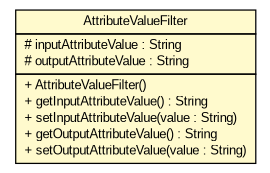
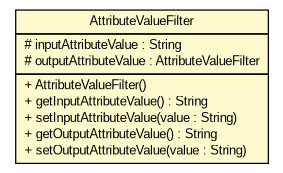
node "AttributeValueFilter": text "# outputAttributeValue : String" -> "# outputAttributeValue : AttributeValueFilter"
